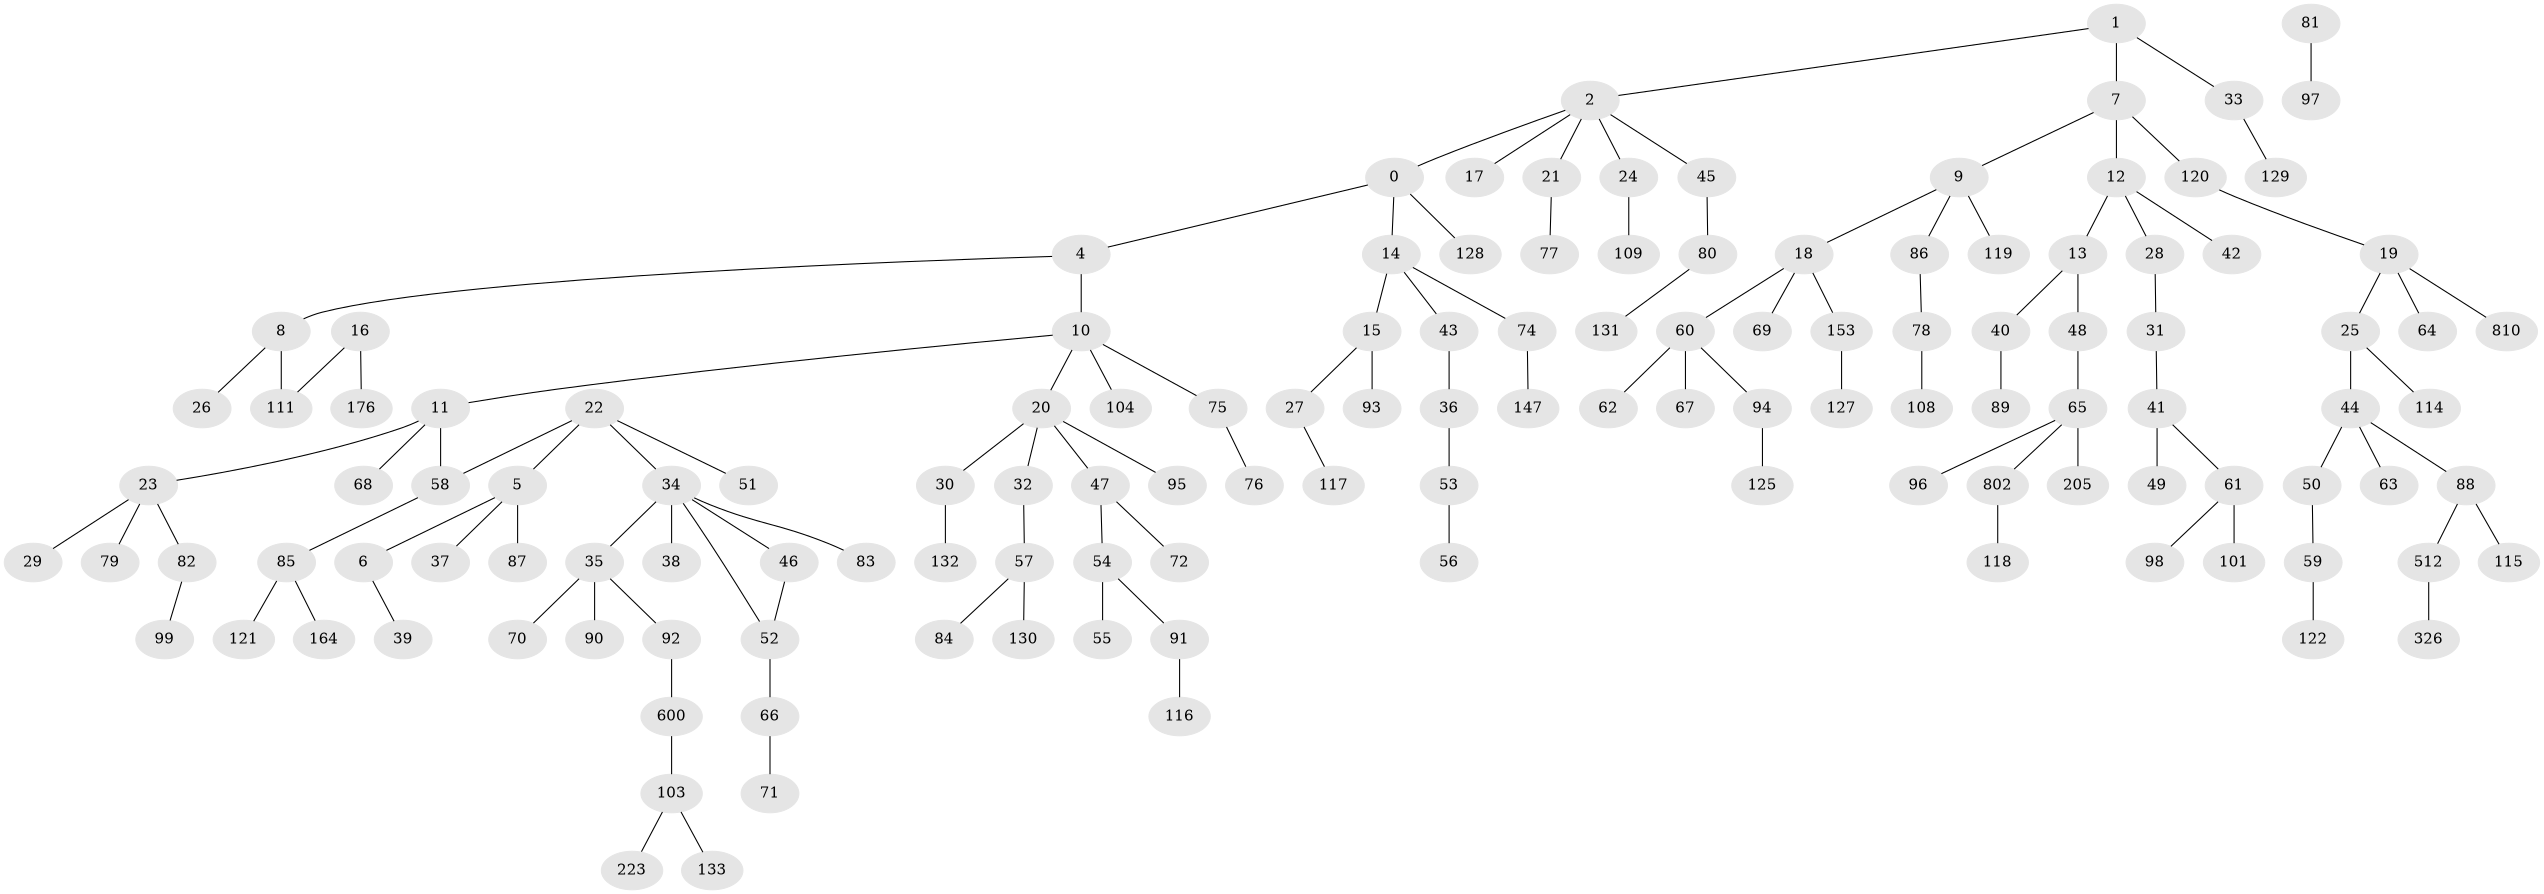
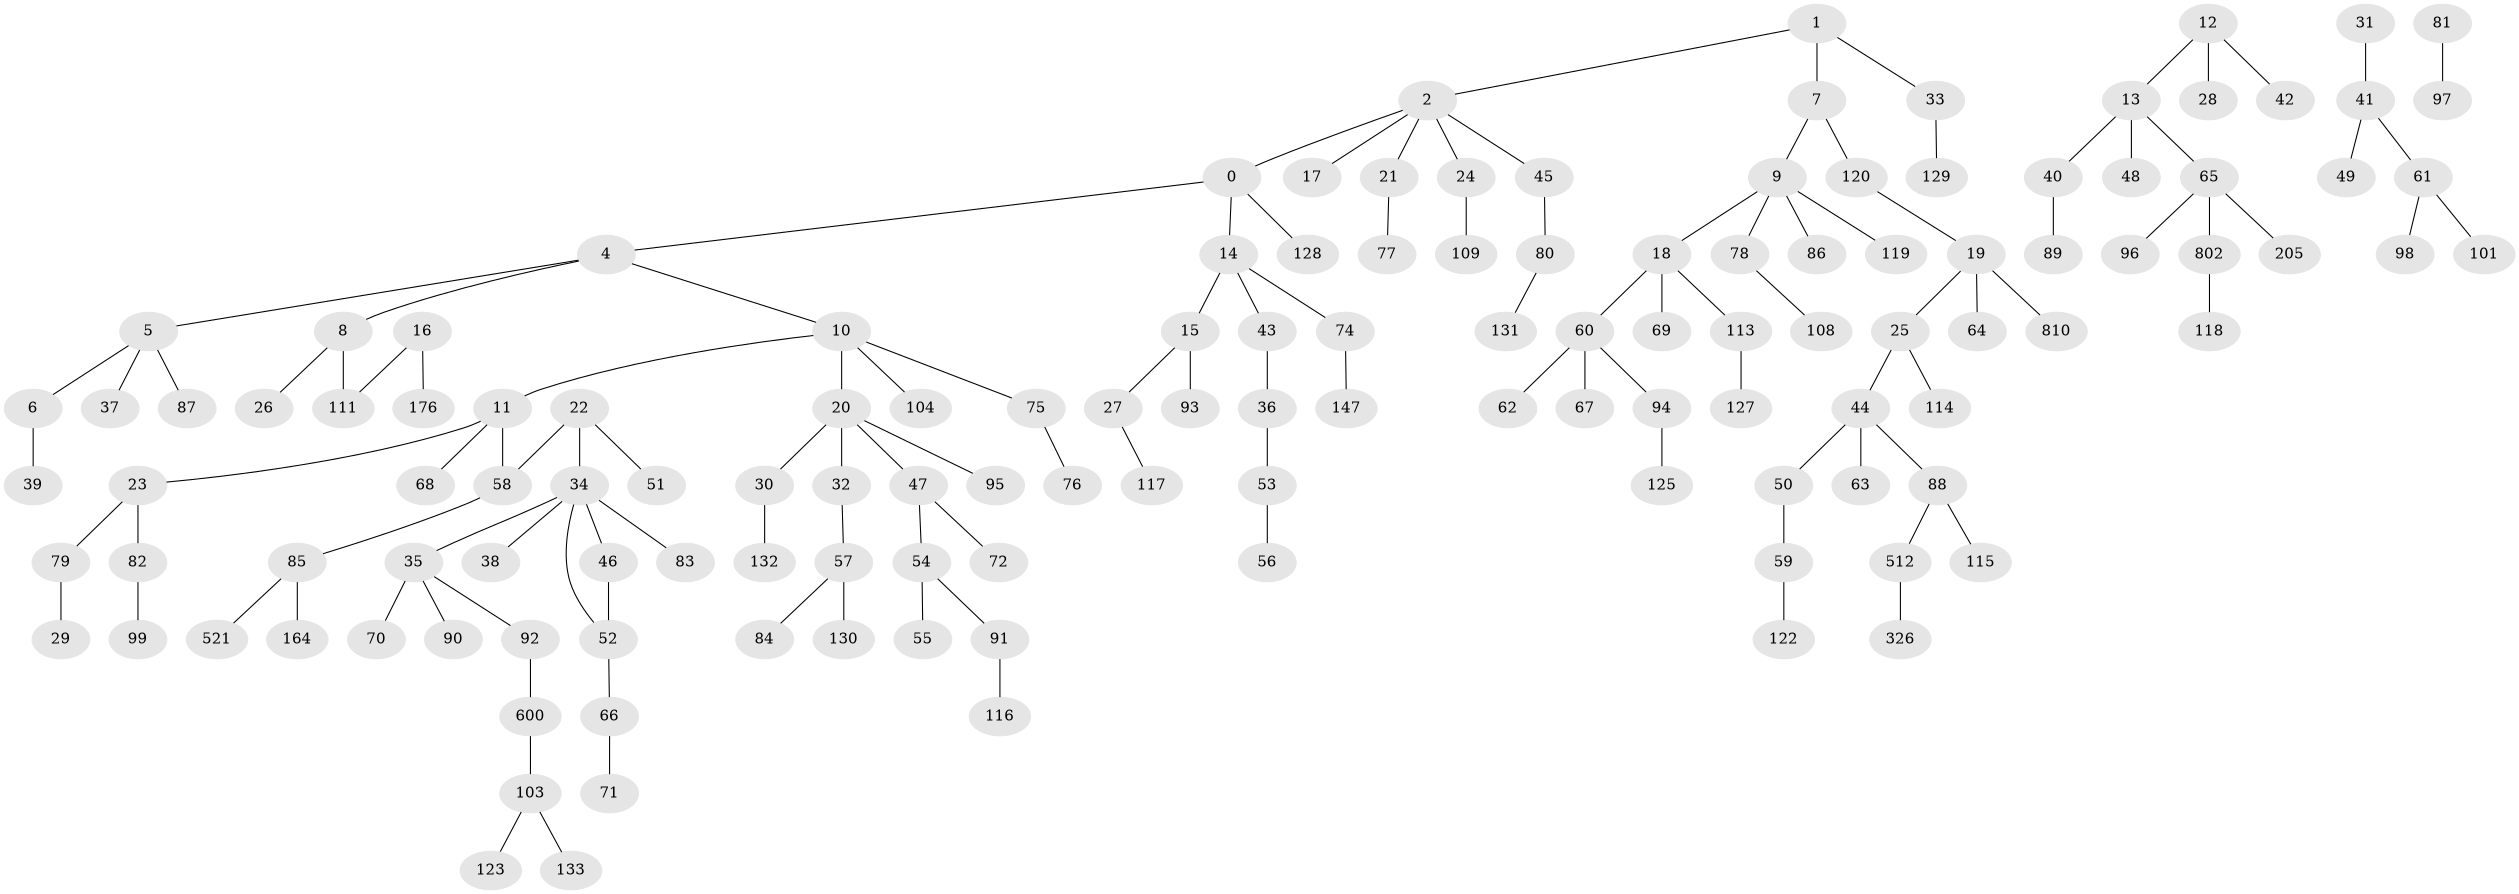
edge "7" -- "12": removed
edge "86" -- "78": now "9" -- "78"
edge "28" -- "31": removed
node "153": label "153" -> "113"
edge "48" -- "65": now "13" -- "65"
edge "22" -- "5": now "4" -- "5"
edge "23" -- "29": now "79" -- "29"
node "121": label "121" -> "521"
node "223": label "223" -> "123"
